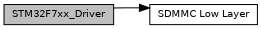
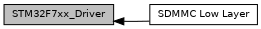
edge "STM32F7xx_Driver" -> "SDMMC Low Layer": reversed
